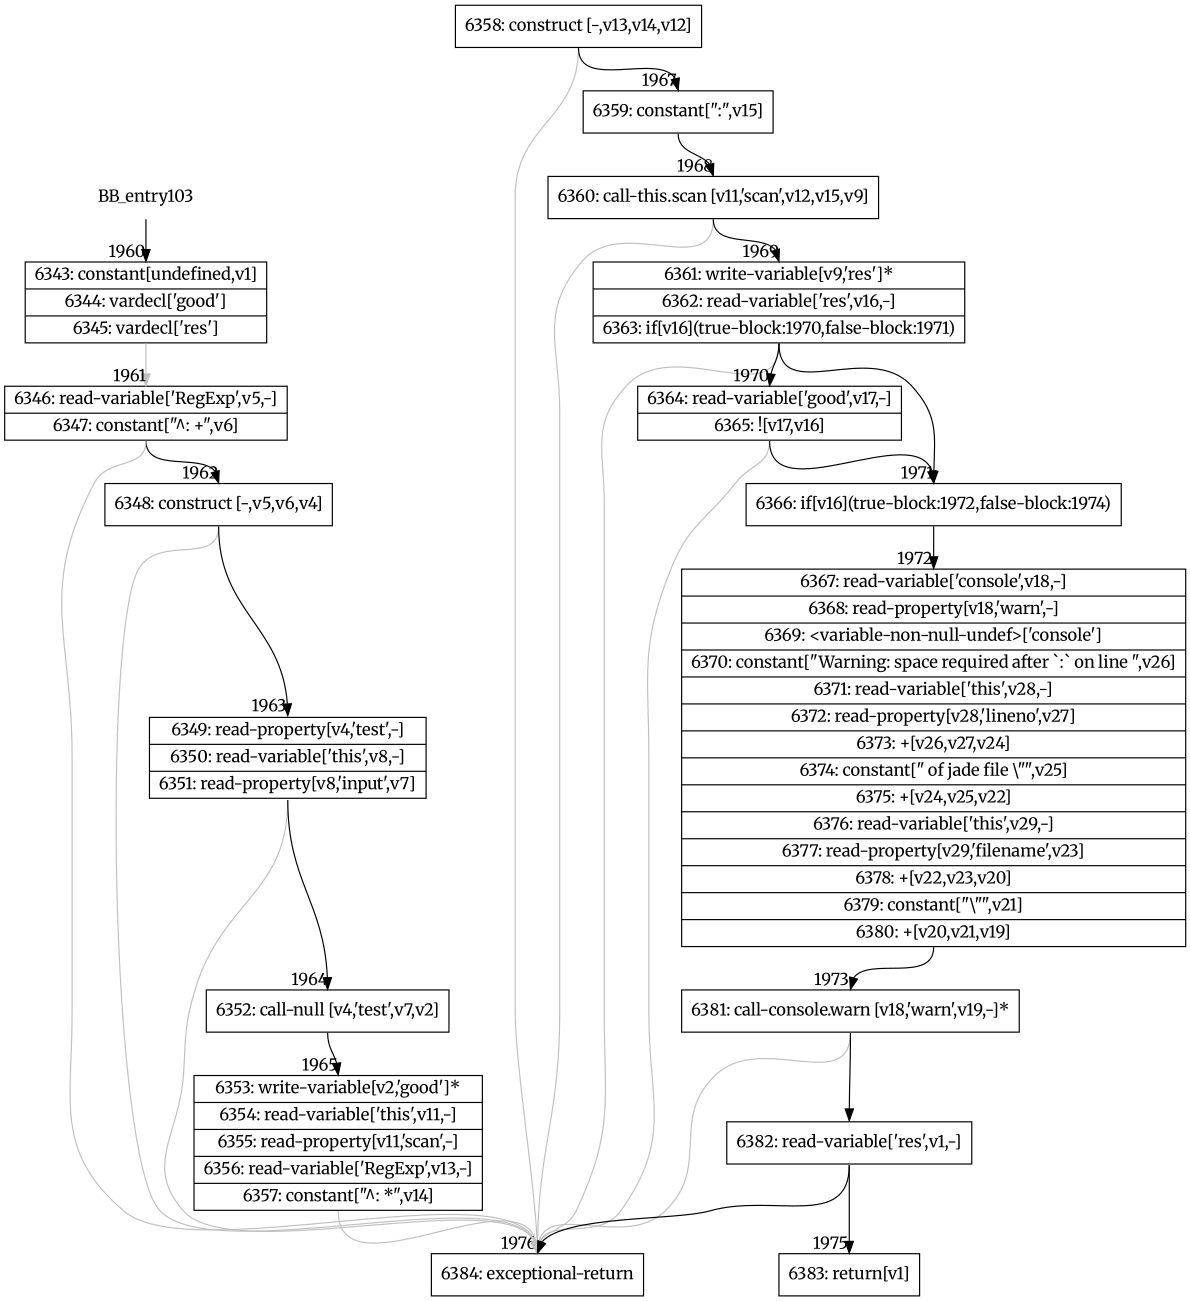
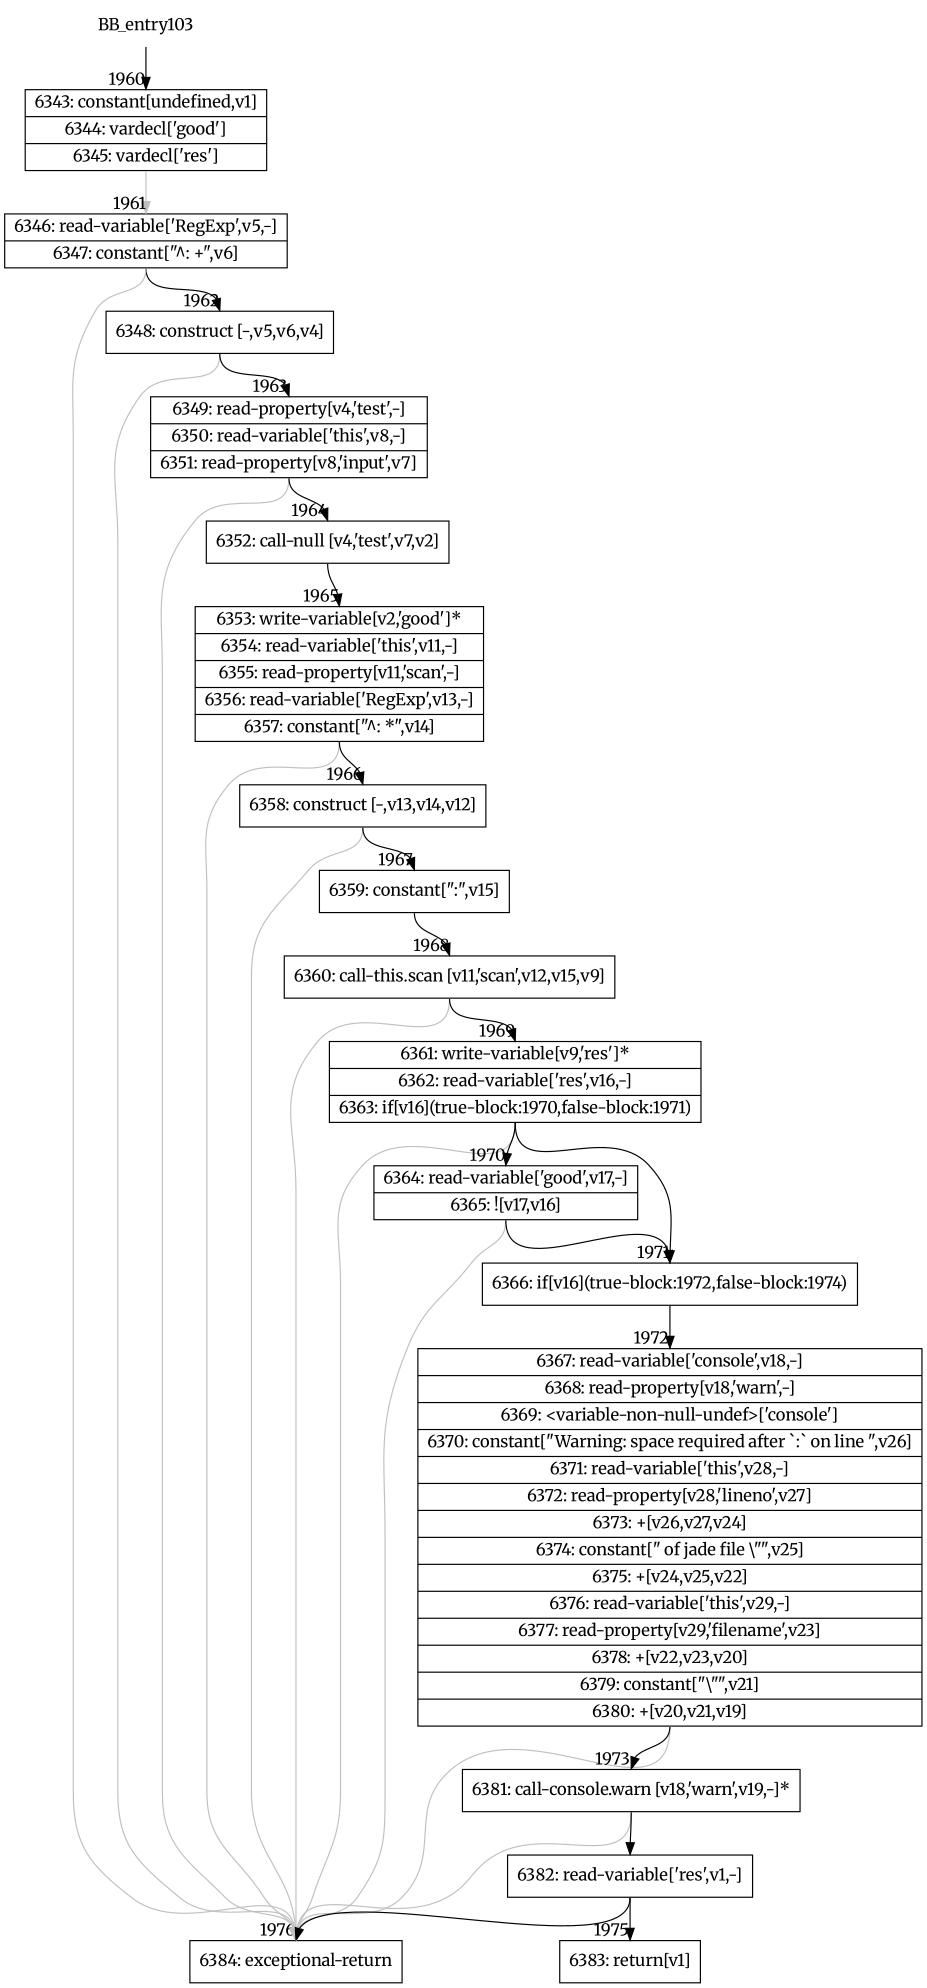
edge "6353: write-variable[v2,'good']*" -> "6358: construct [-,v13,v14,v12]": added
edge "6367: read-variable['console',v18,-]" -> "6384: exceptional-return": added
